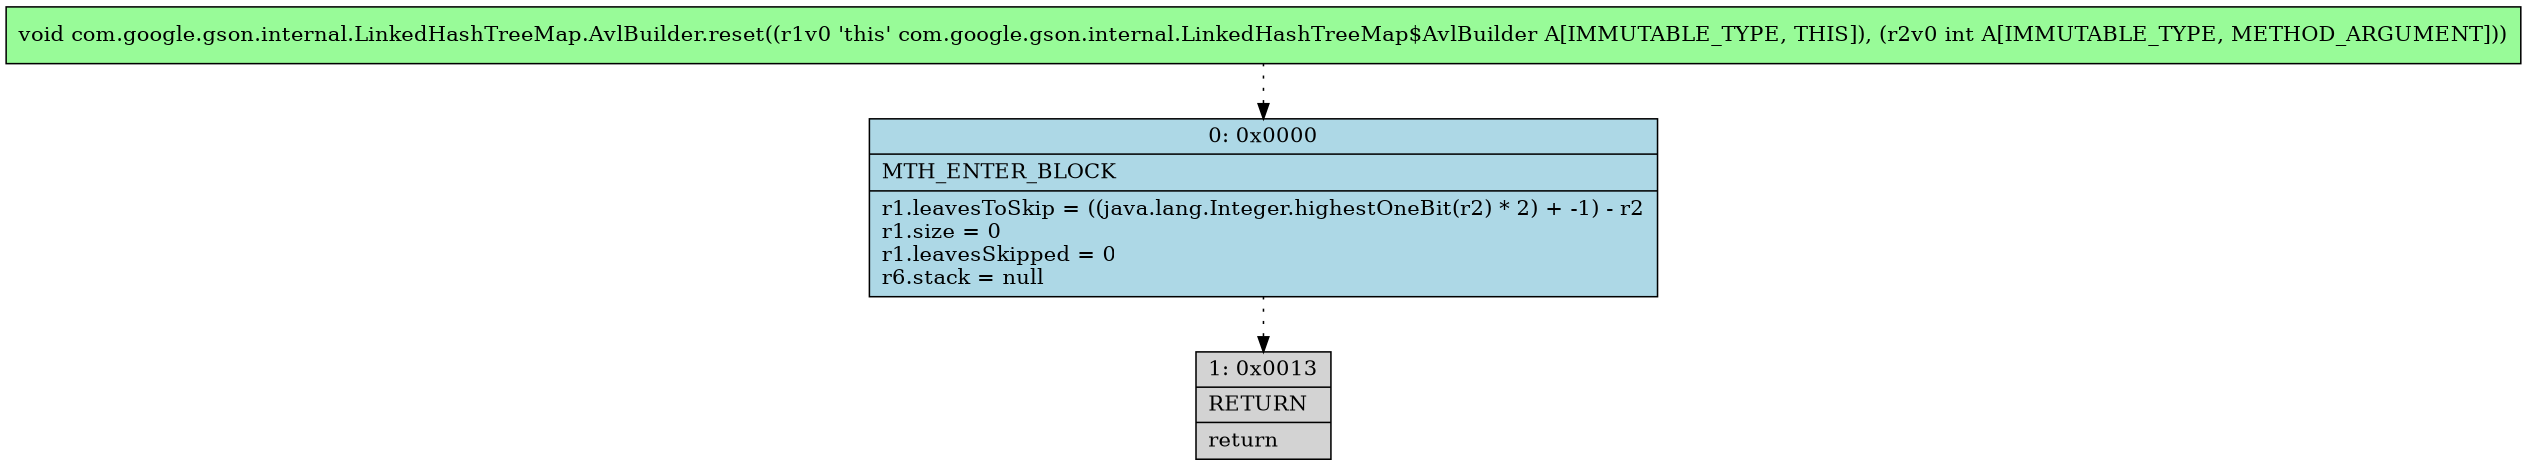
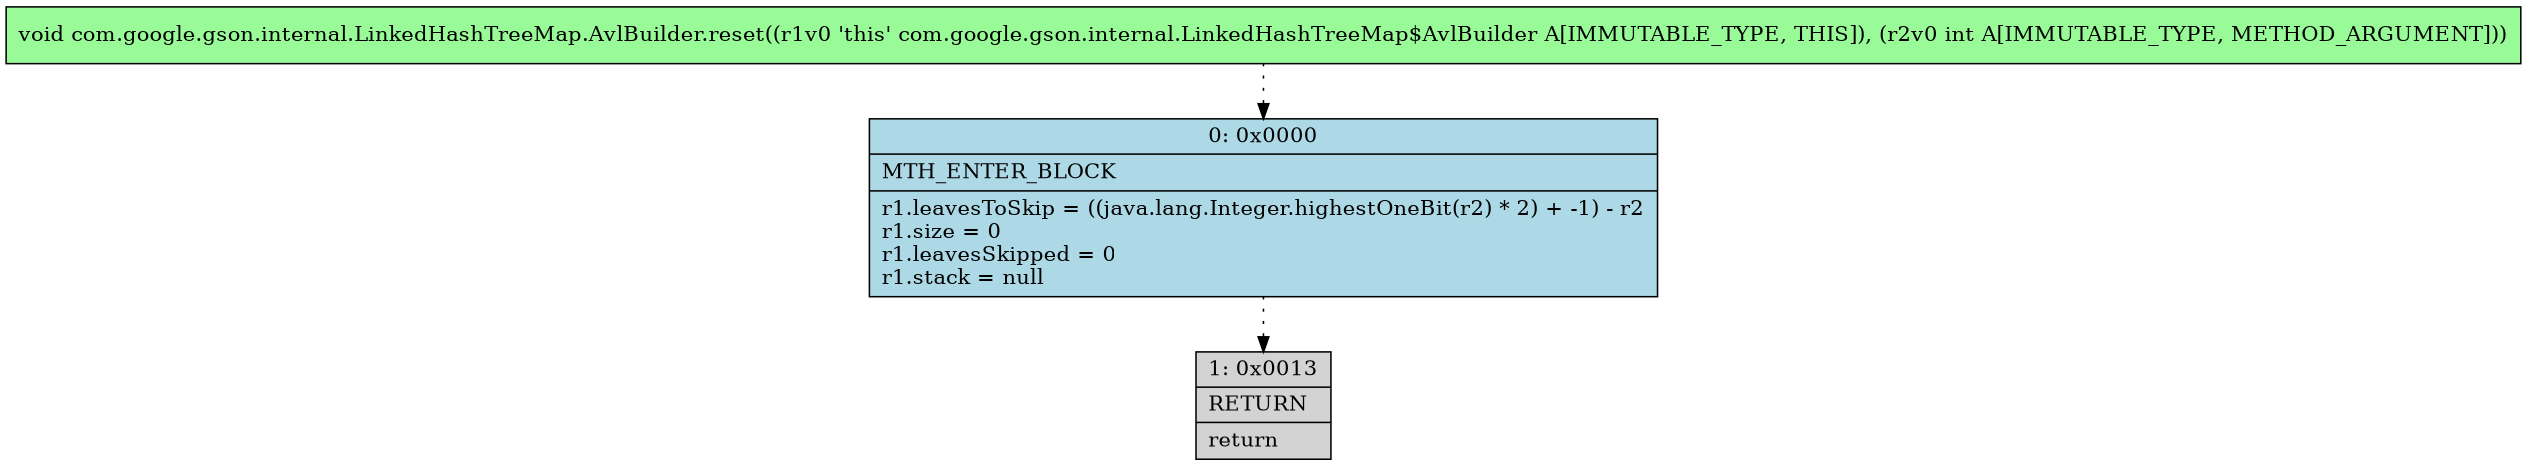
node "0: 0x0000": text "r6.stack = null" -> "r1.stack = null"
